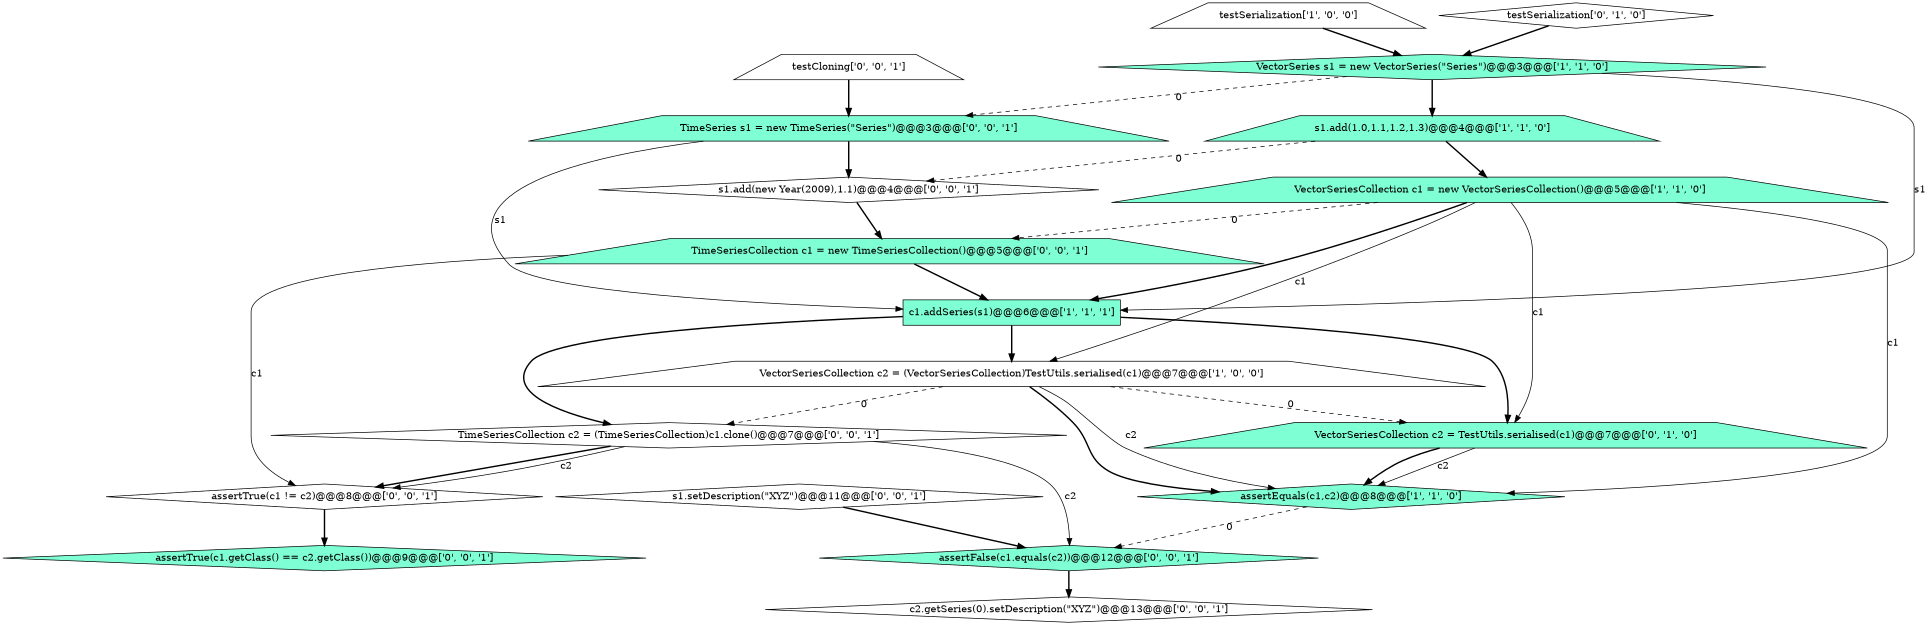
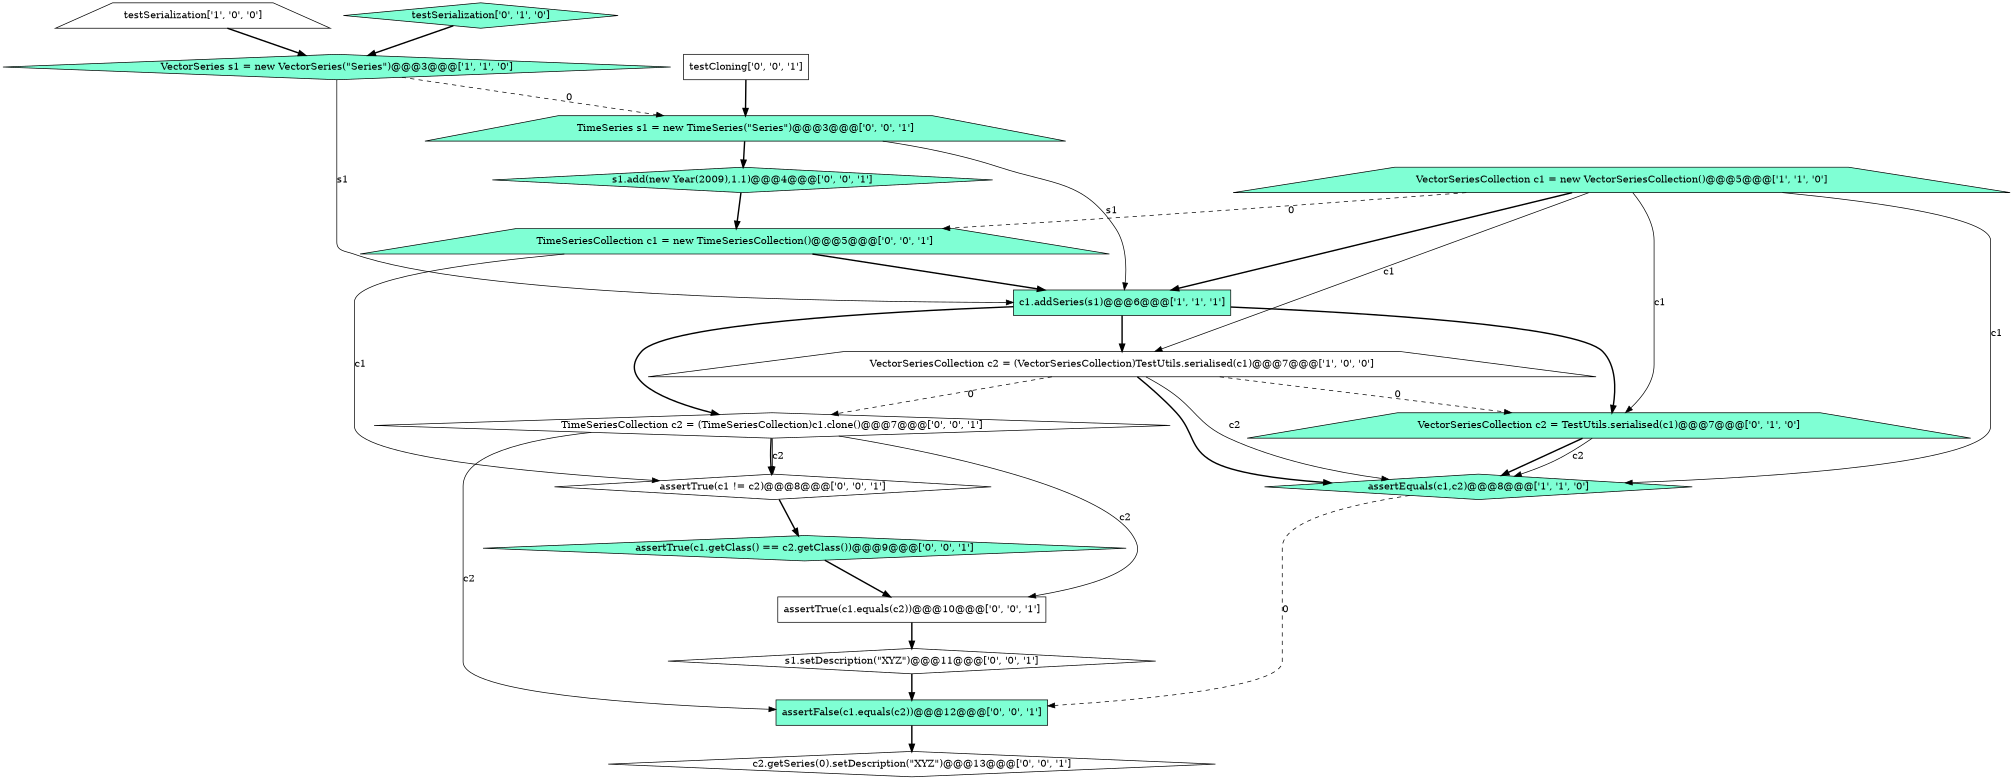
node "testSerialization['0', '1', '0']": fillcolor white -> aquamarine
node "testCloning['0', '0', '1']": shape trapezium -> box
node "s1.add(1.0,1.1,1.2,1.3)@@@4@@@['1', '1', '0']": removed
node "s1.add(new Year(2009),1.1)@@@4@@@['0', '0', '1']": fillcolor white -> aquamarine
node "assertFalse(c1.equals(c2))@@@12@@@['0', '0', '1']": shape diamond -> box
node "assertTrue(c1.equals(c2))@@@10@@@['0', '0', '1']": added
